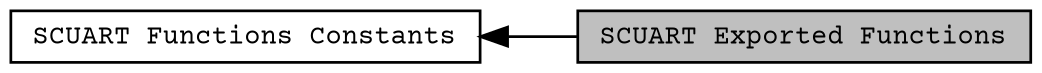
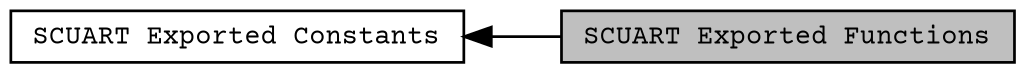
node "SCUART Functions Constants": label "SCUART Functions Constants" -> "SCUART Exported Constants"
